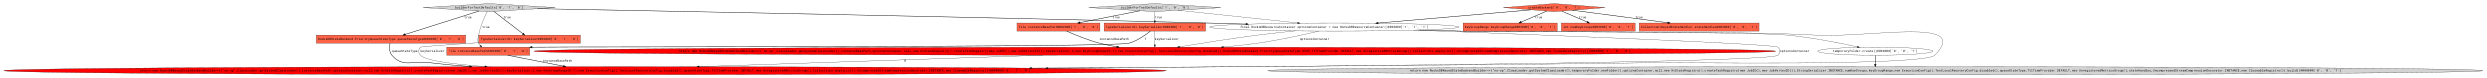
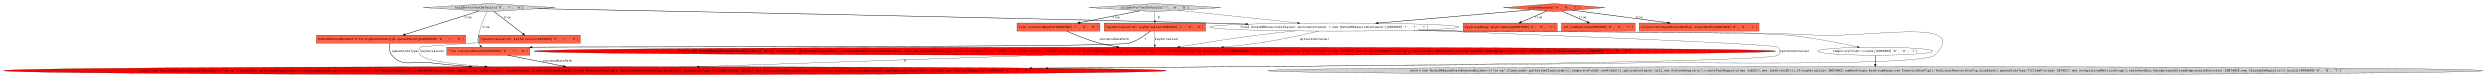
edge "builderForTestDefaults['1', '0', '0']" -> "TypeSerializer<K> keySerializer@@@2@@@['1', '0', '0']": label "true" -> "0"
